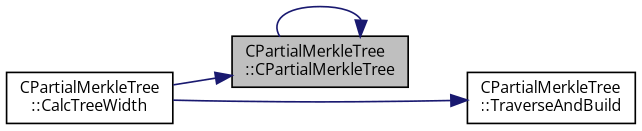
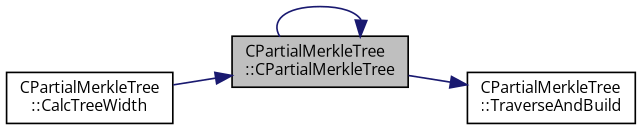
edge "CPartialMerkleTree ::CalcTreeWidth" -> "CPartialMerkleTree ::TraverseAndBuild": now "CPartialMerkleTree ::CPartialMerkleTree" -> "CPartialMerkleTree ::TraverseAndBuild"
